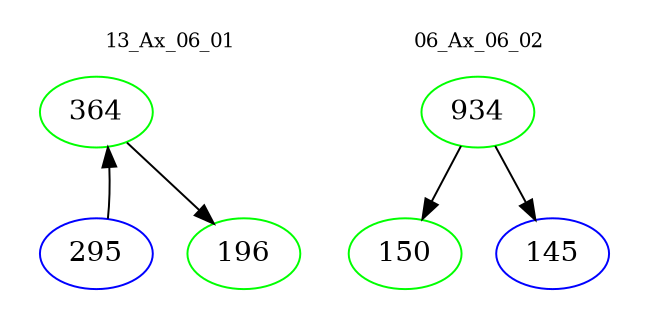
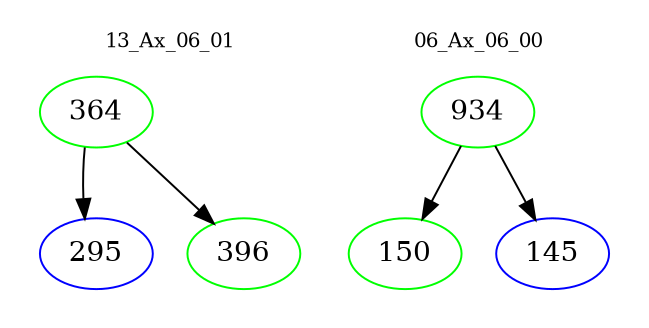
cluster "06_Ax_06_02": label "06_Ax_06_02" -> "06_Ax_06_00"
edge "295" -> "364": reversed
node "196": label "196" -> "396"
